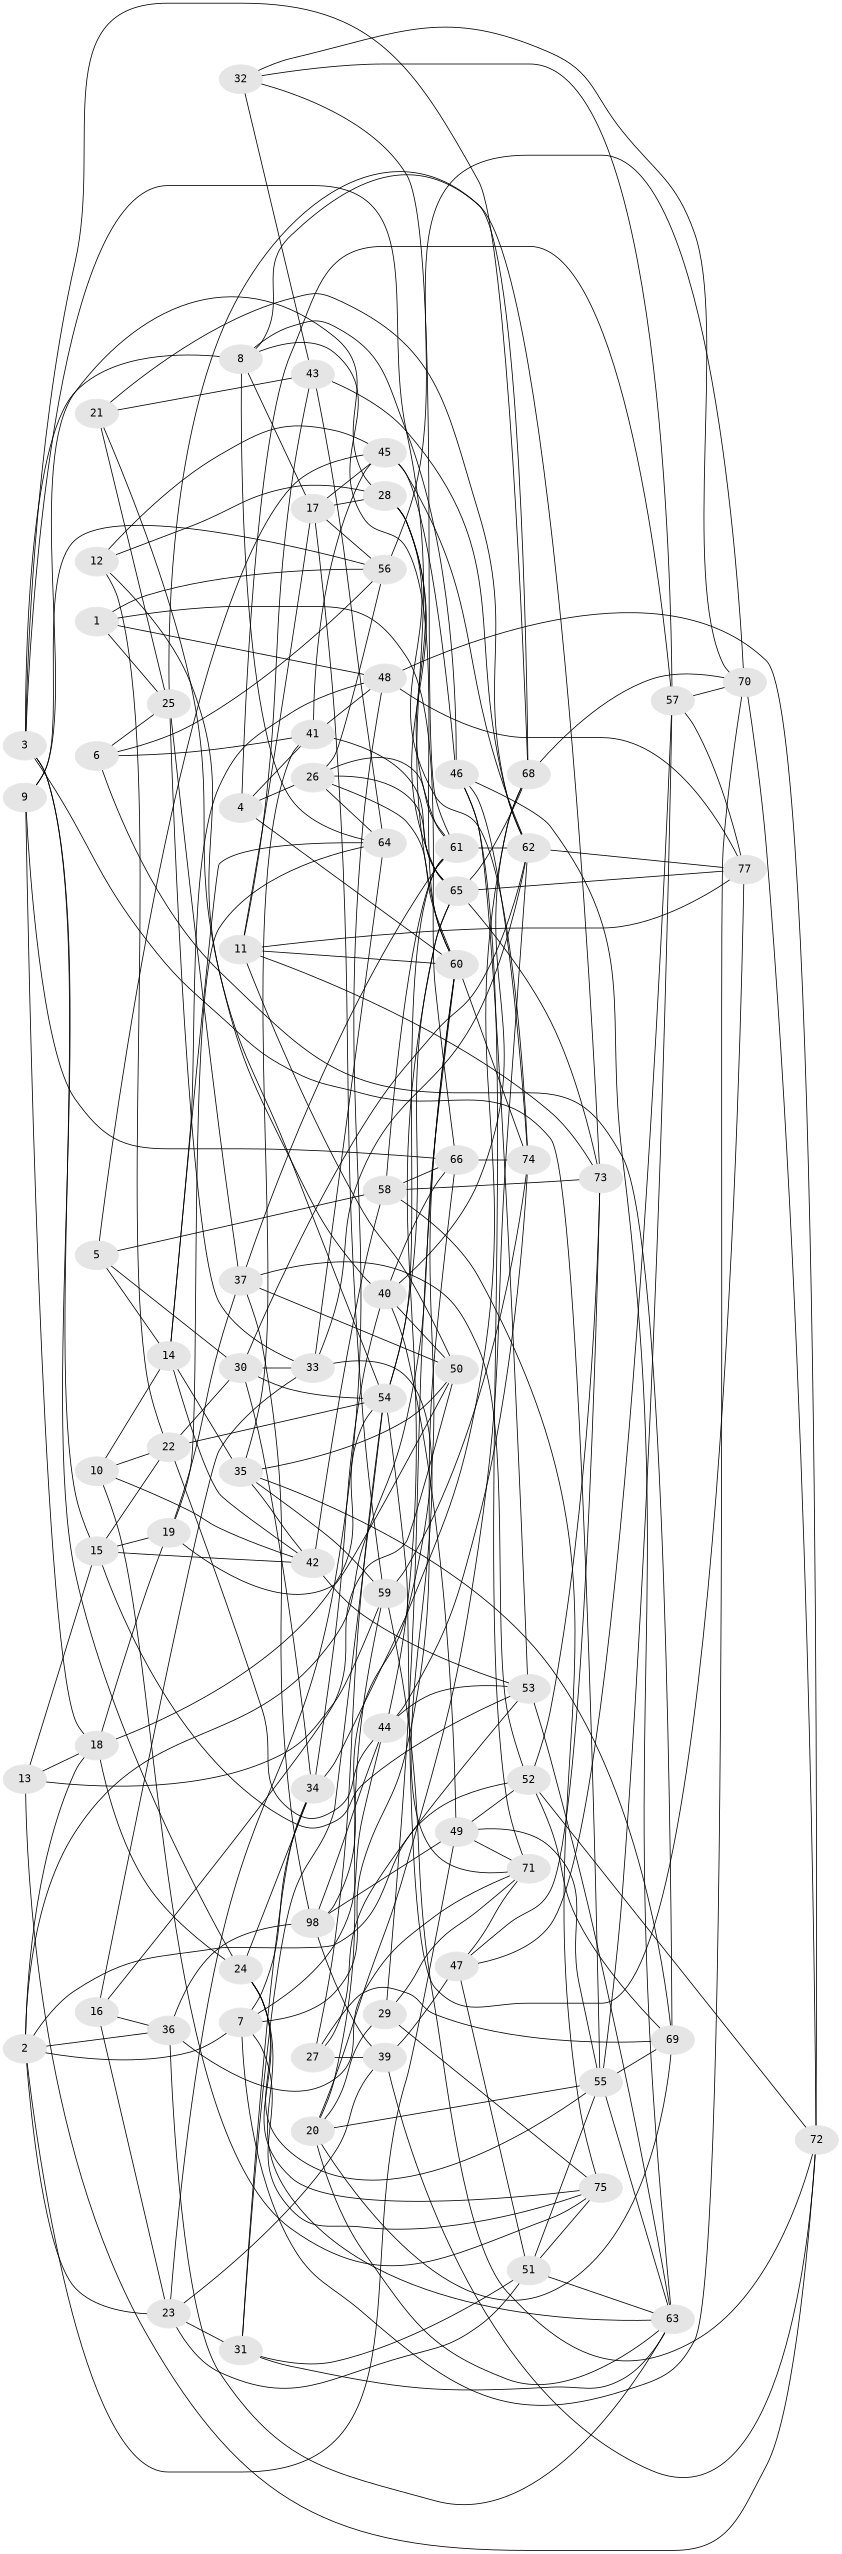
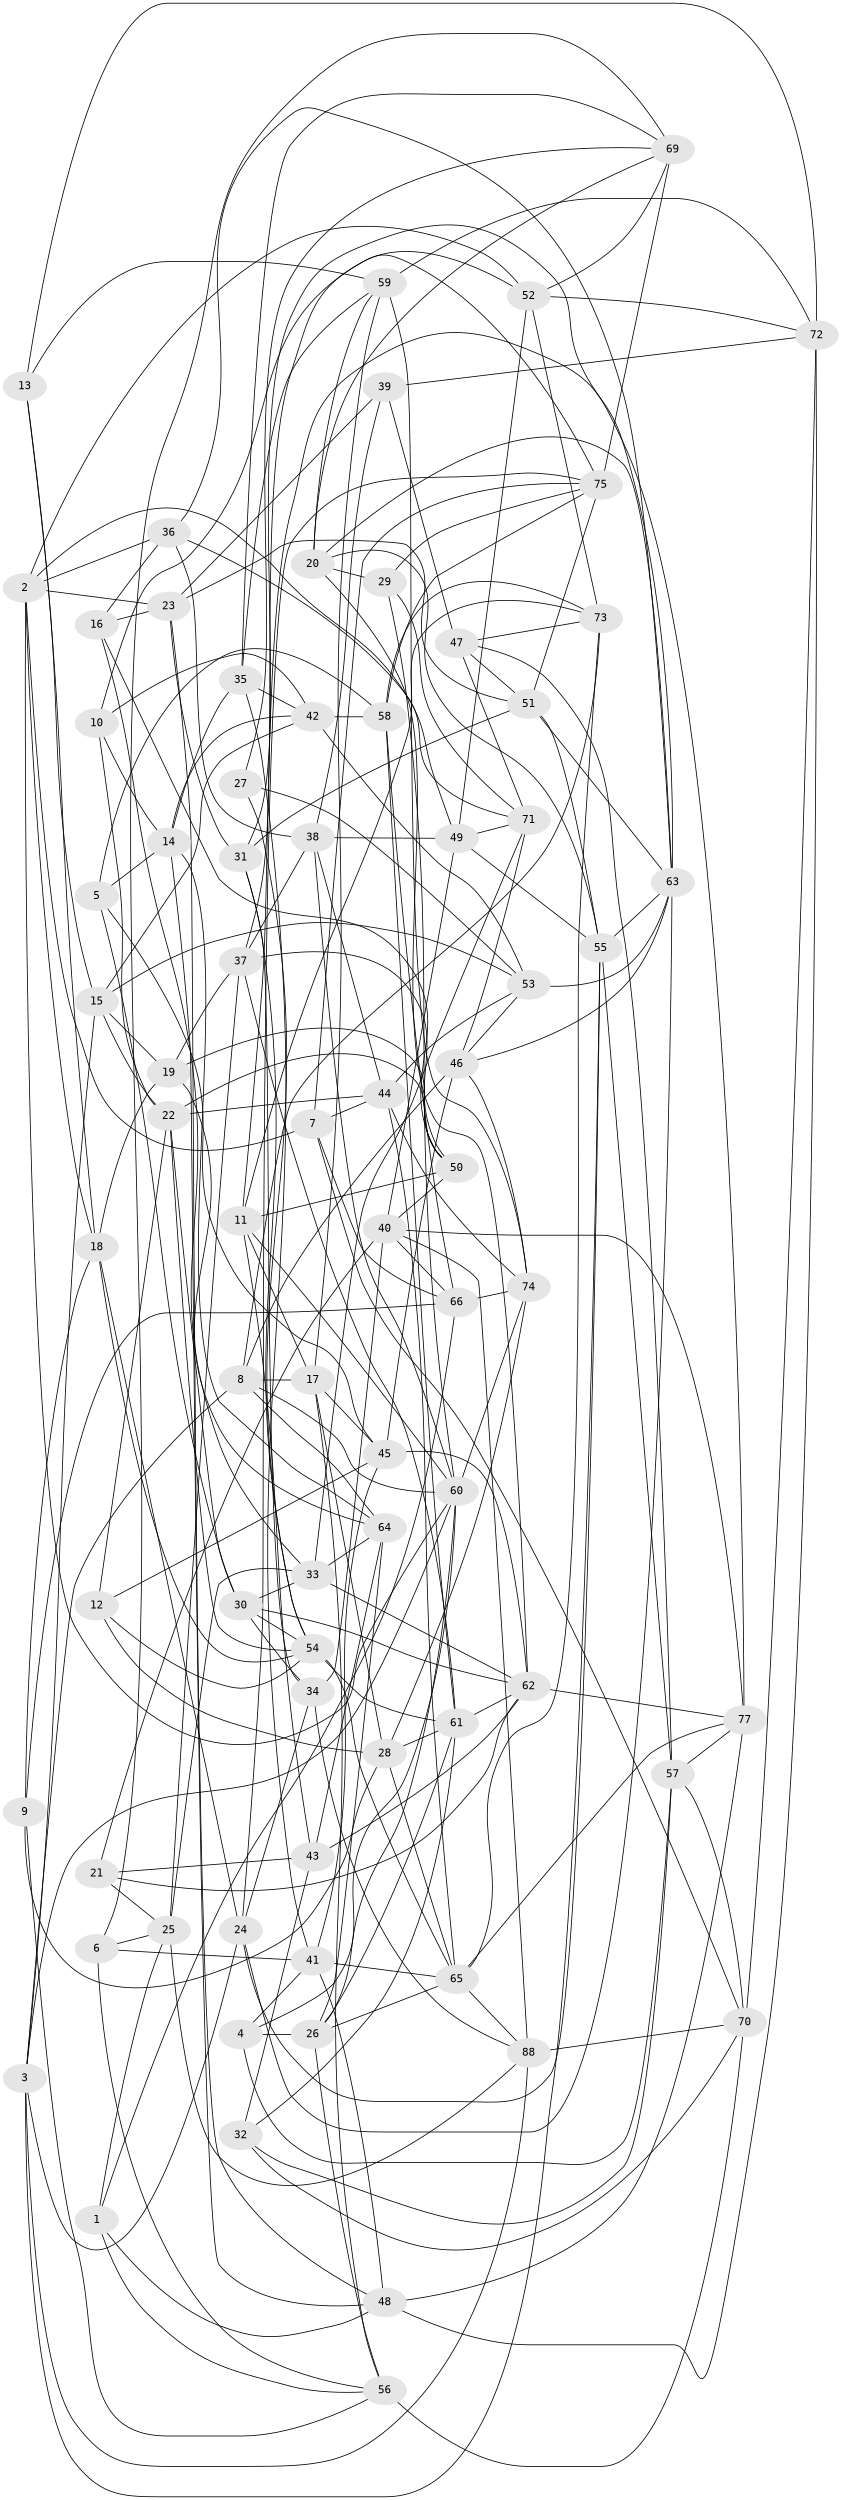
node "68": label "68" -> "88"
edge "50" -- "35": now "50" -- "22"
edge "77" -- "54": now "77" -- "40"
edge "34" -- "7": removed
node "98": label "98" -> "38"
edge "27" -- "39": removed
edge "69" -- "55": now "69" -- "75"
